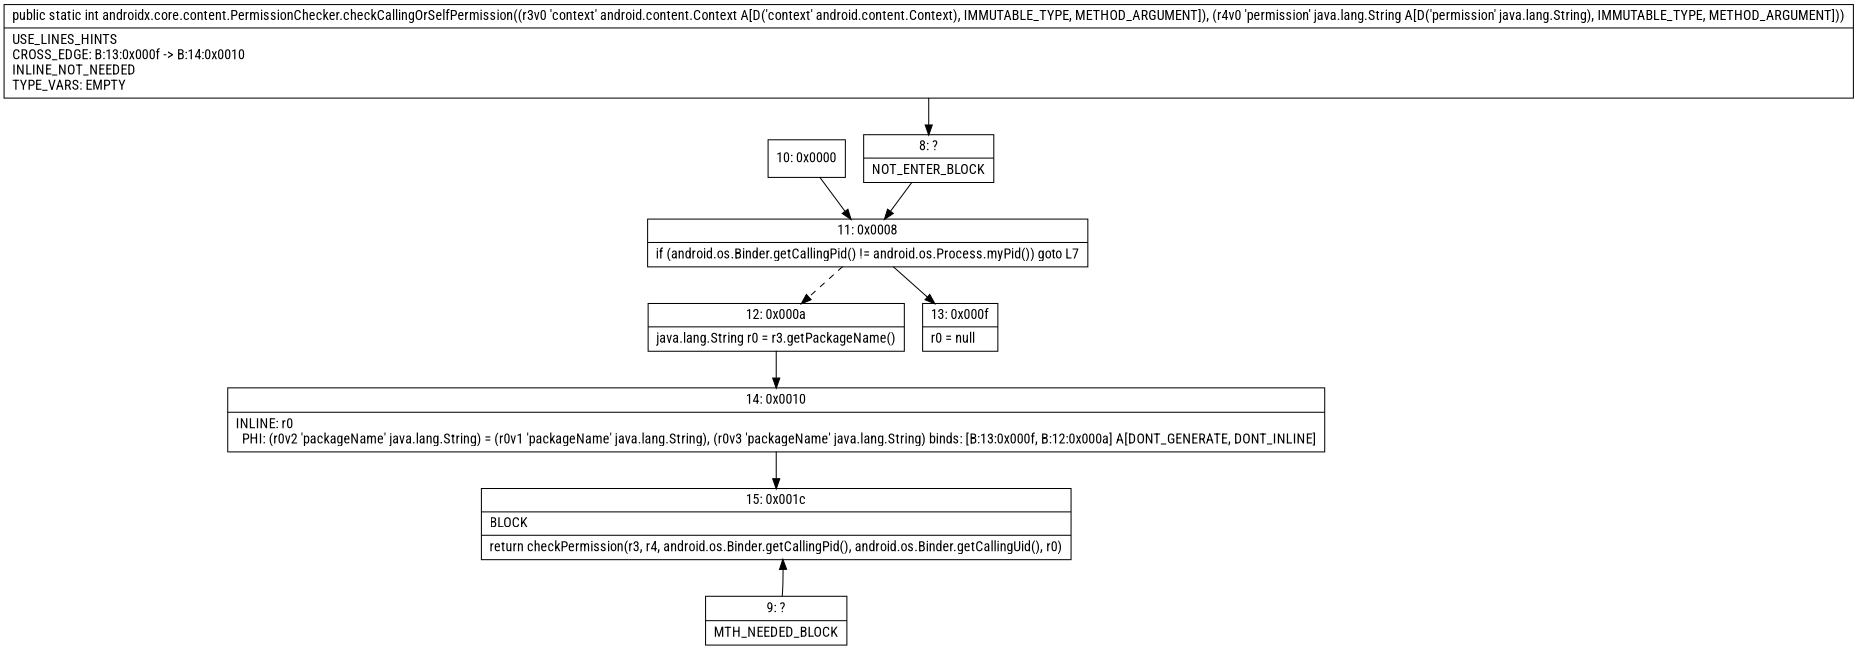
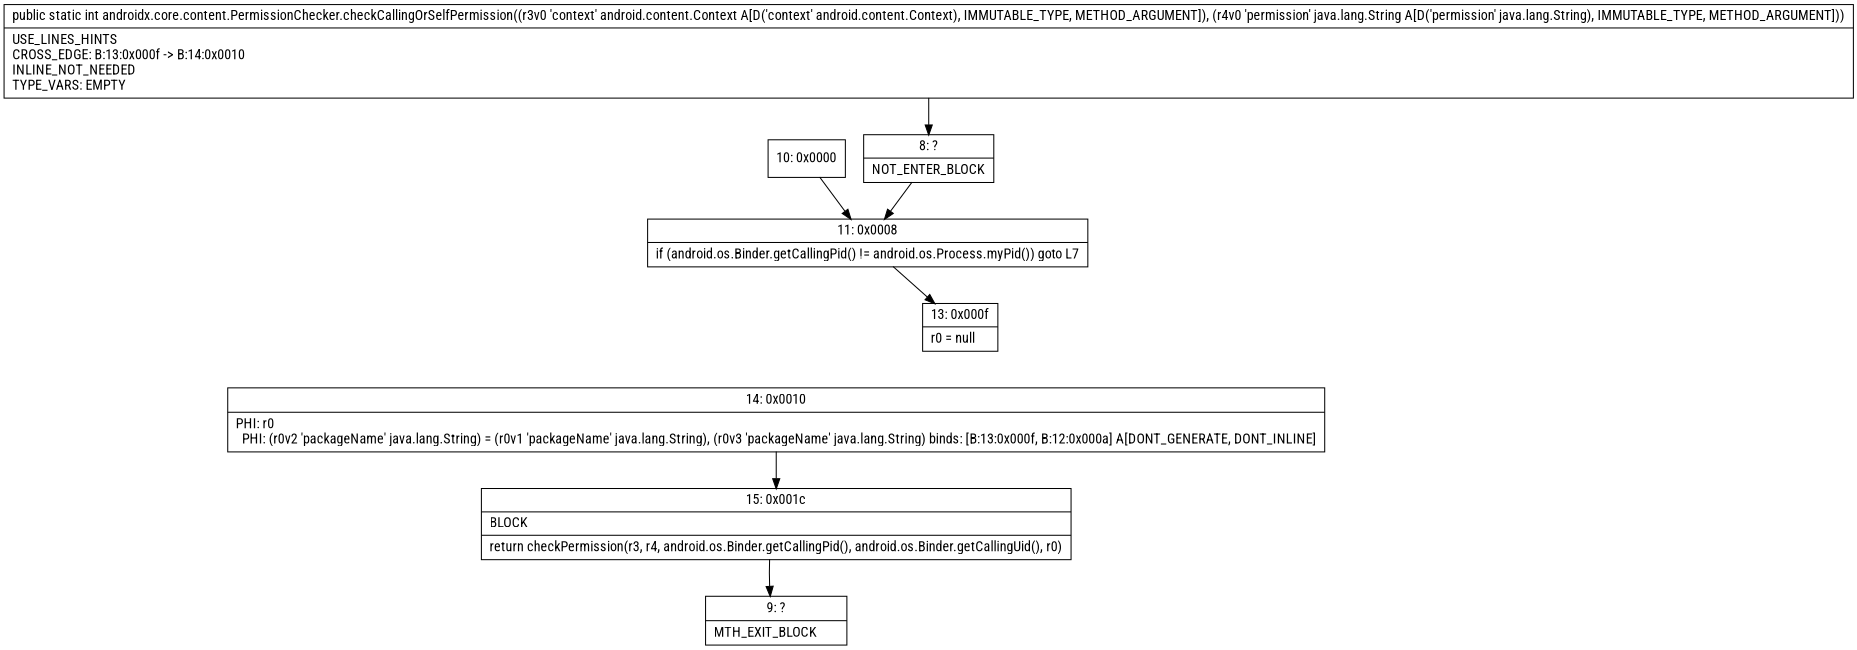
node "12: 0x000a": removed
node "14: 0x0010": text "INLINE: r0" -> "PHI: r0"
edge "9: ?" -> "15: 0x001c": reversed
node "9: ?": text "MTH_NEEDED_BLOCK" -> "MTH_EXIT_BLOCK"
